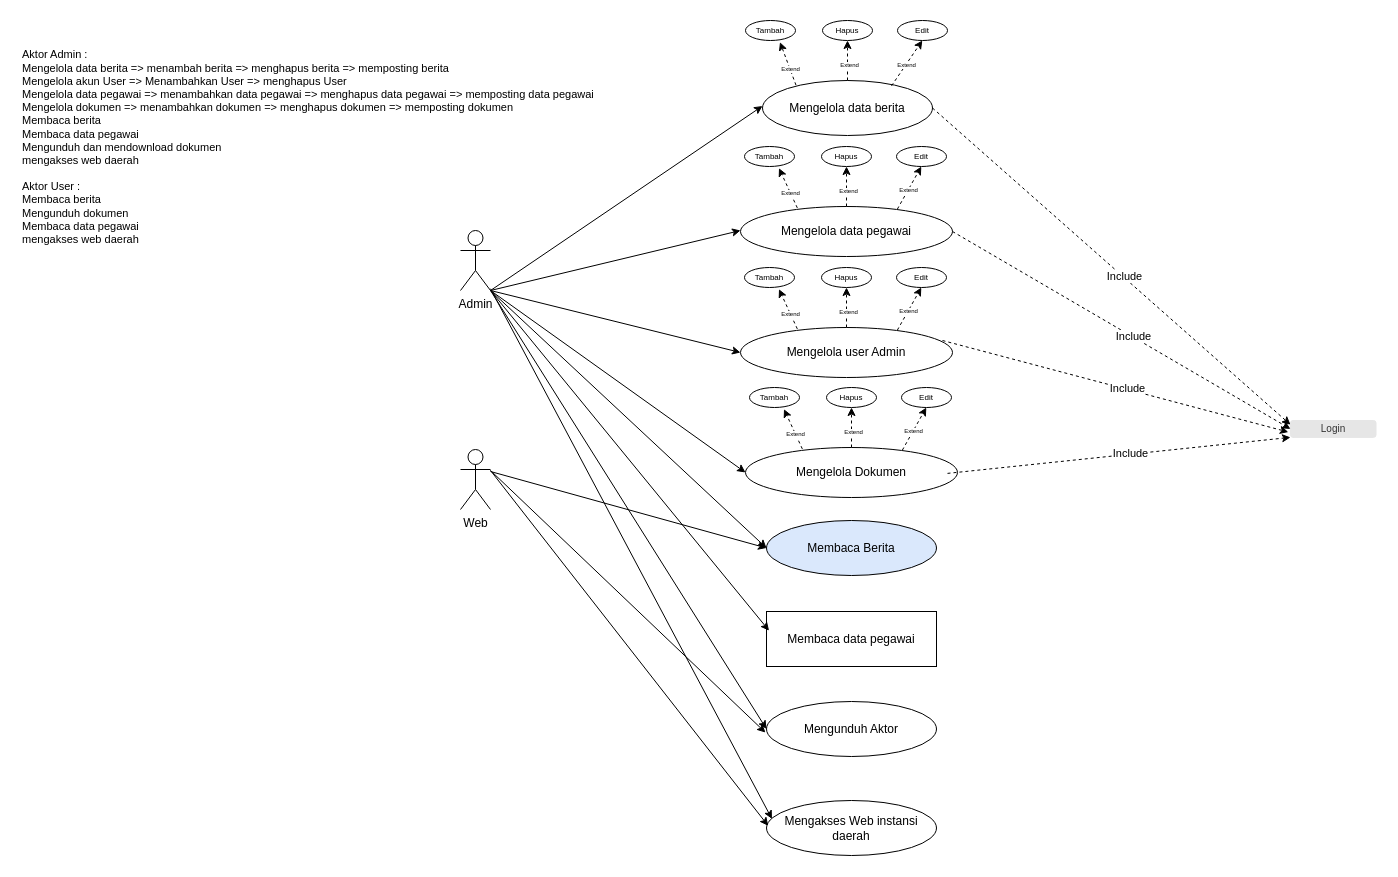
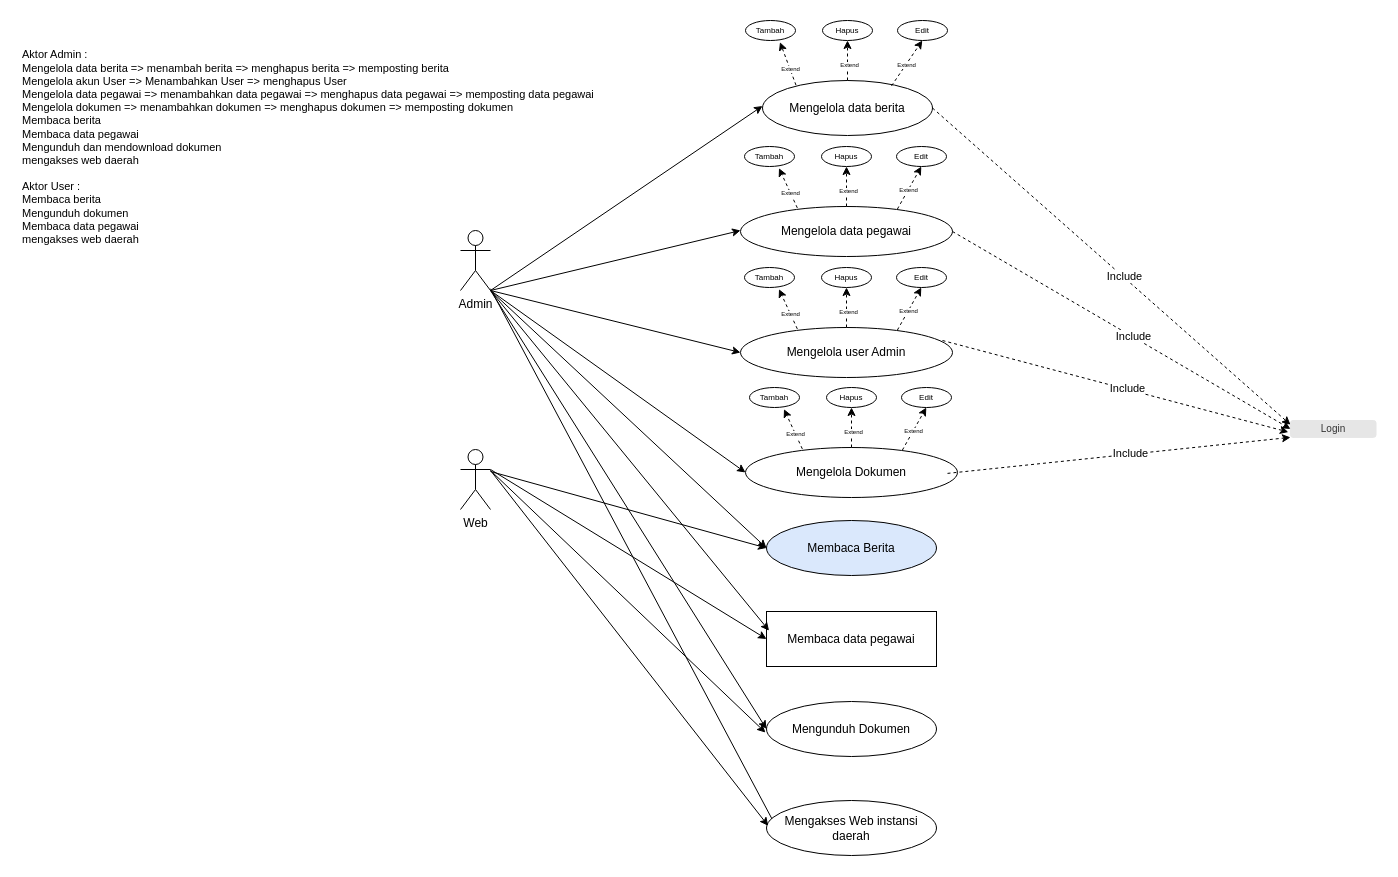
edge "Web" -> "Membaca data pegawai": added
node "Mengunduh Aktor": label "Mengunduh Aktor" -> "Mengunduh Dokumen"
edge "Admin" -> "Mengakses Web instansi daerah": arrowhead classic -> none
